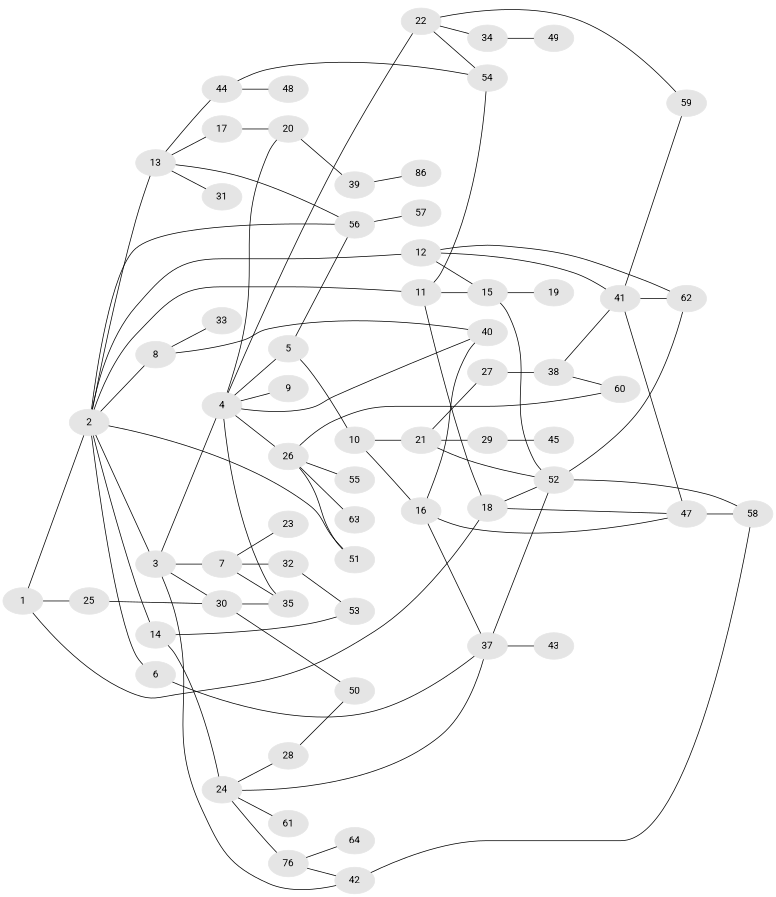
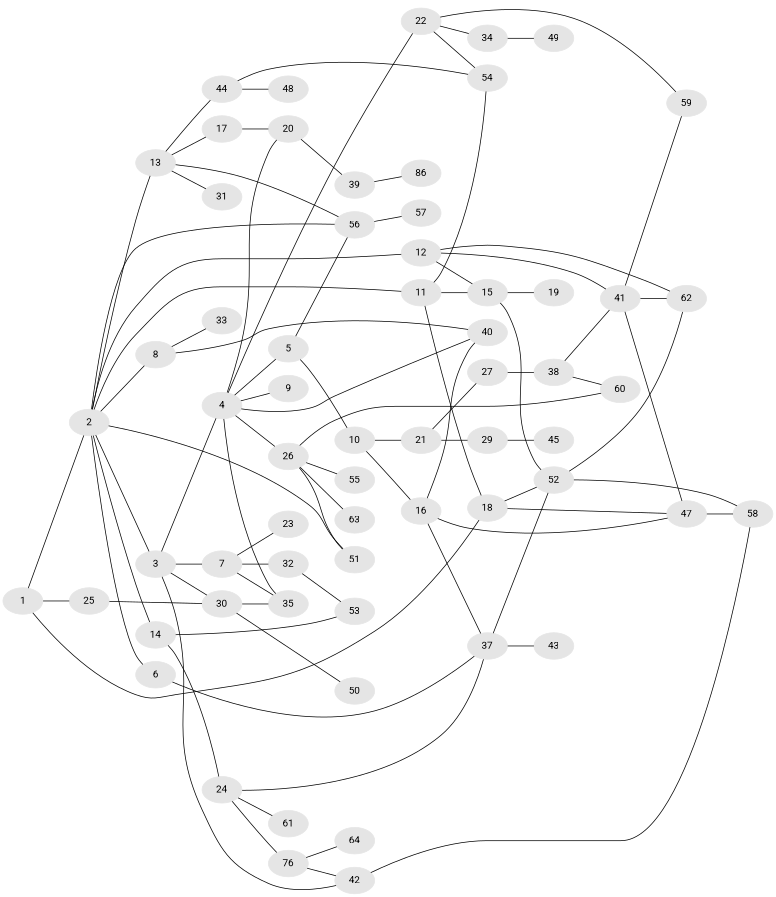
edge "21" -- "52": removed
node "28": removed
